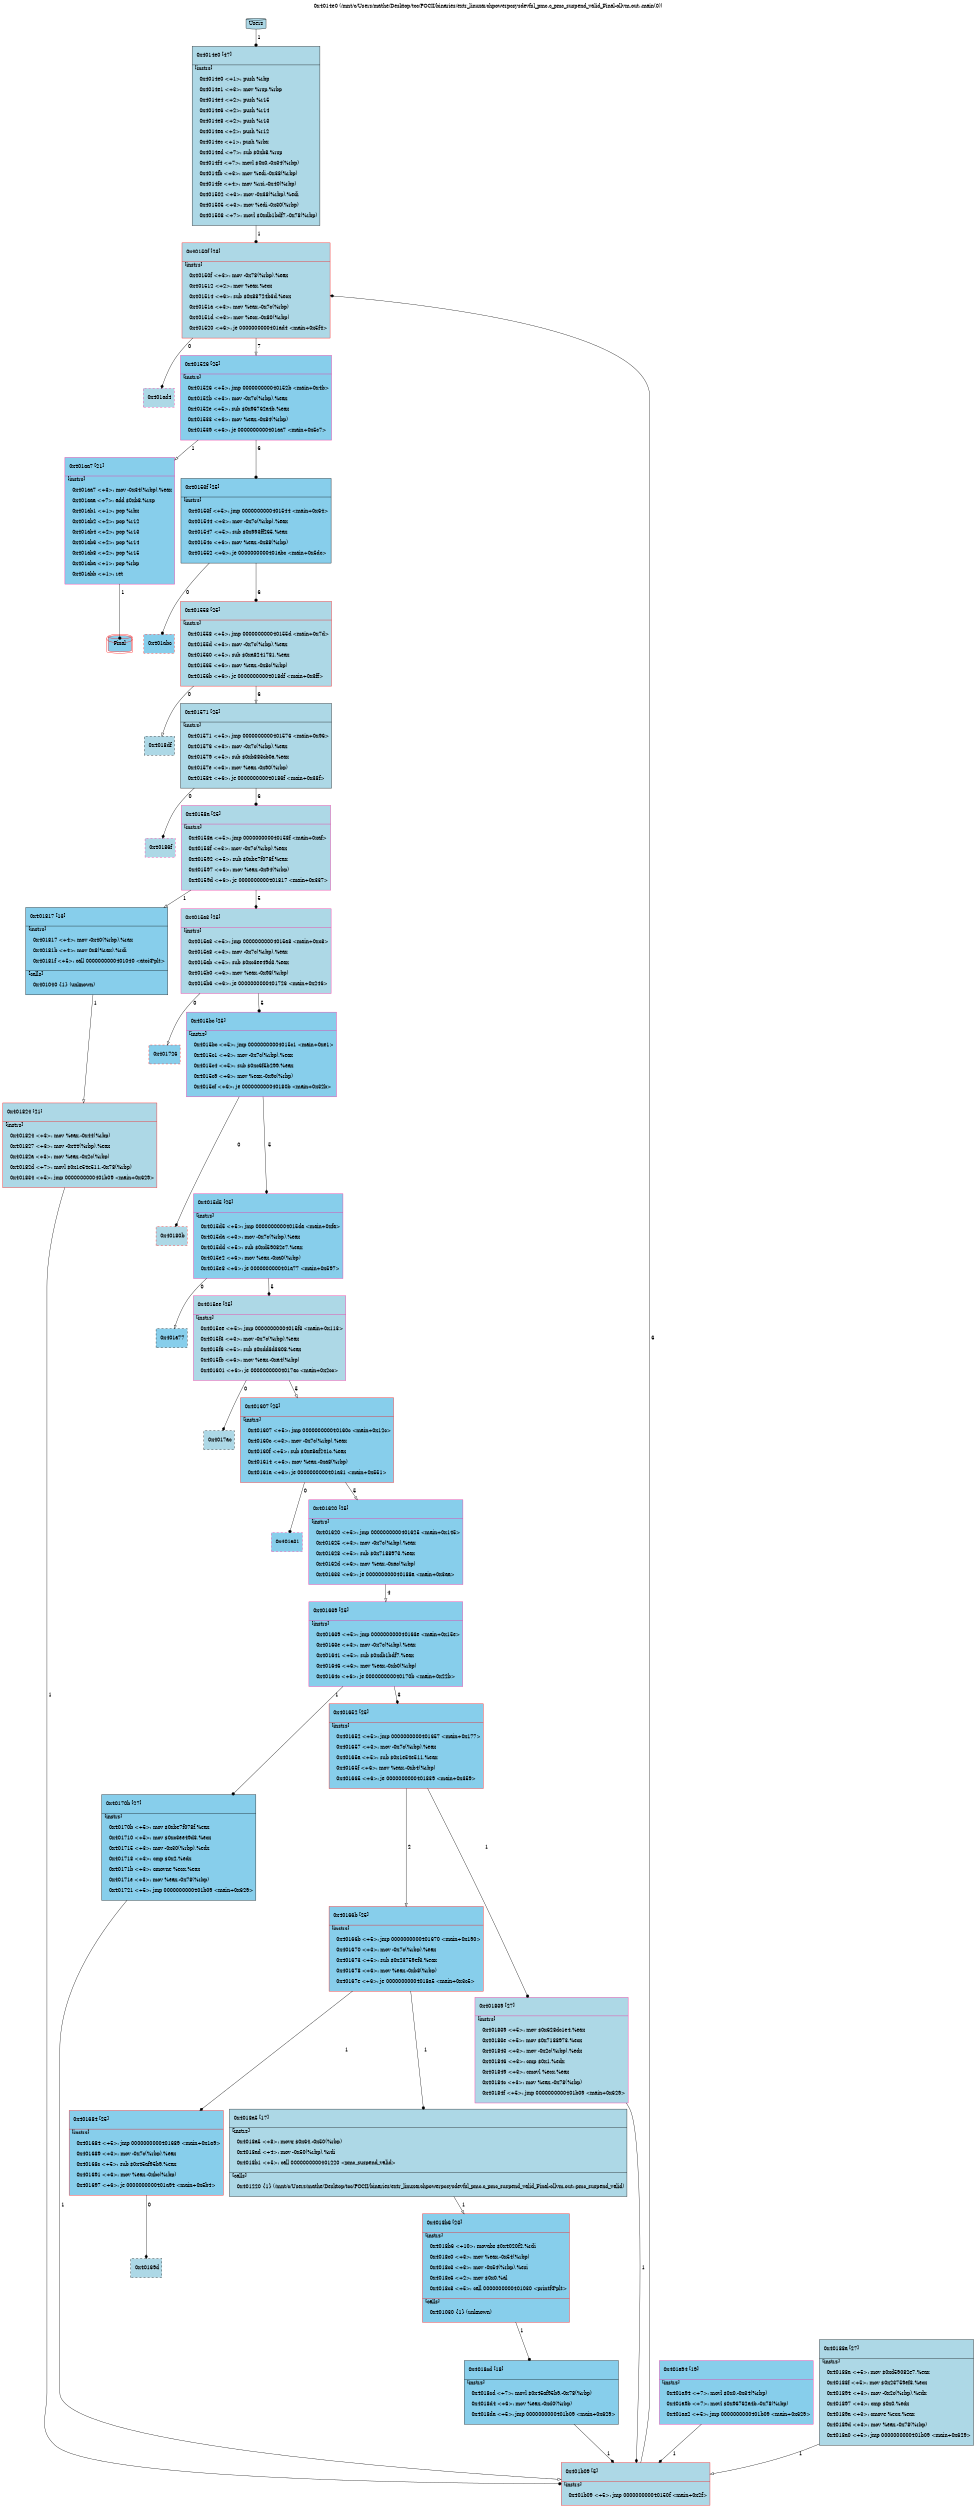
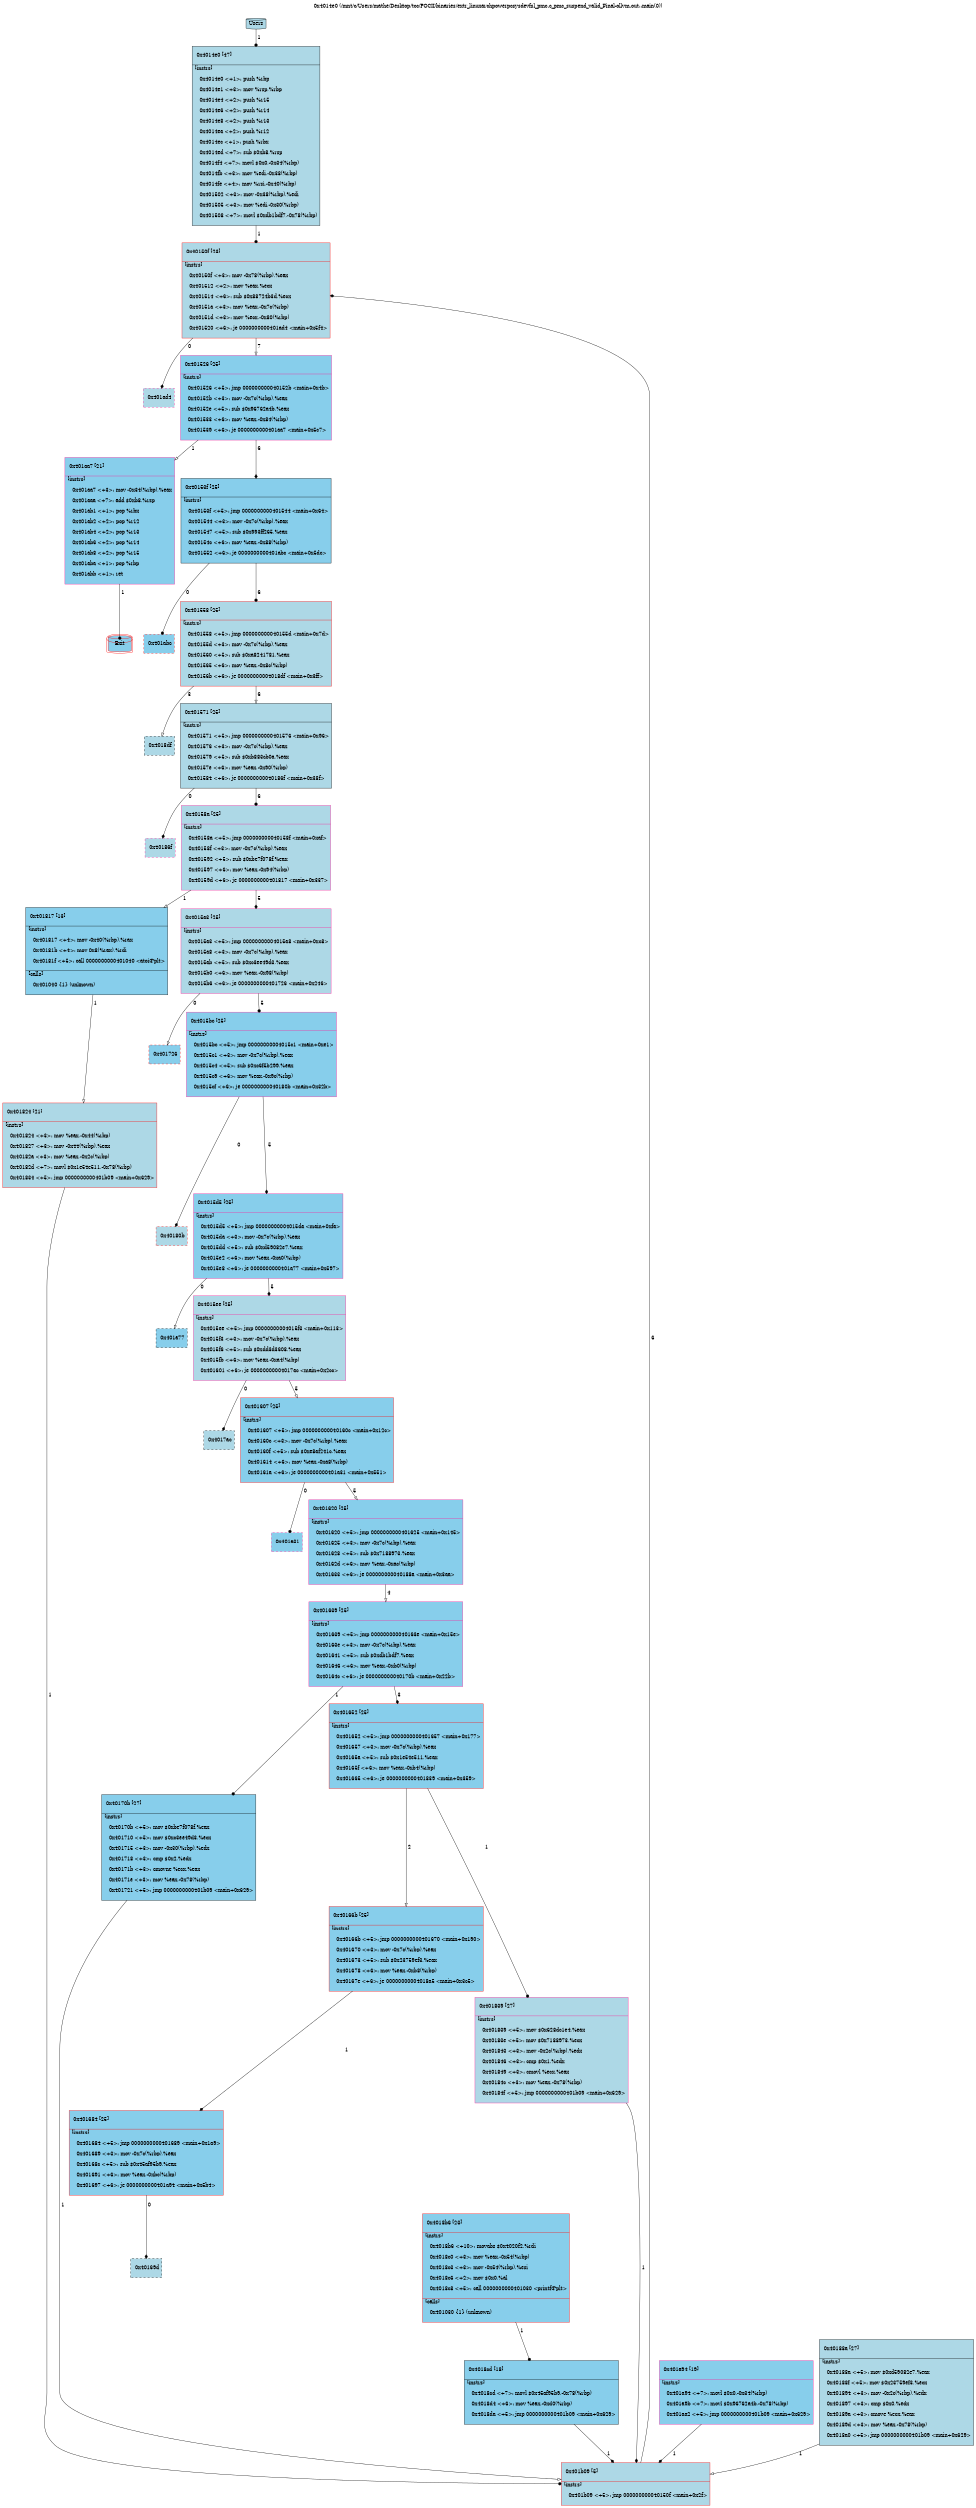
edge "0x401526 [25]" -> "0x40153f [25]": arrowhead dot -> diamond
node "Final": label "Final" -> "Exit"
edge "0x401558 [25]" -> "0x4018df": label " 0" -> " 3"
node "0x4018a5 [17]": removed
